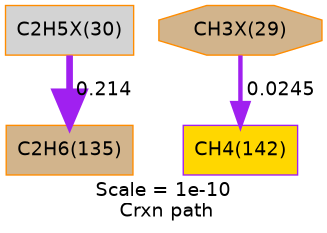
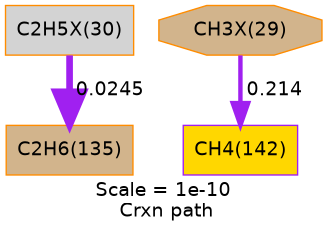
edge "C2H5X(30)" -> "C2H6(135)": label " 0.214" -> " 0.0245"
edge "CH3X(29)" -> "CH4(142)": label " 0.0245" -> " 0.214"
